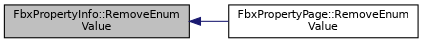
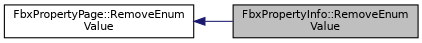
edge "FbxPropertyPage::RemoveEnum Value" -> "FbxPropertyInfo::RemoveEnum Value": reversed
